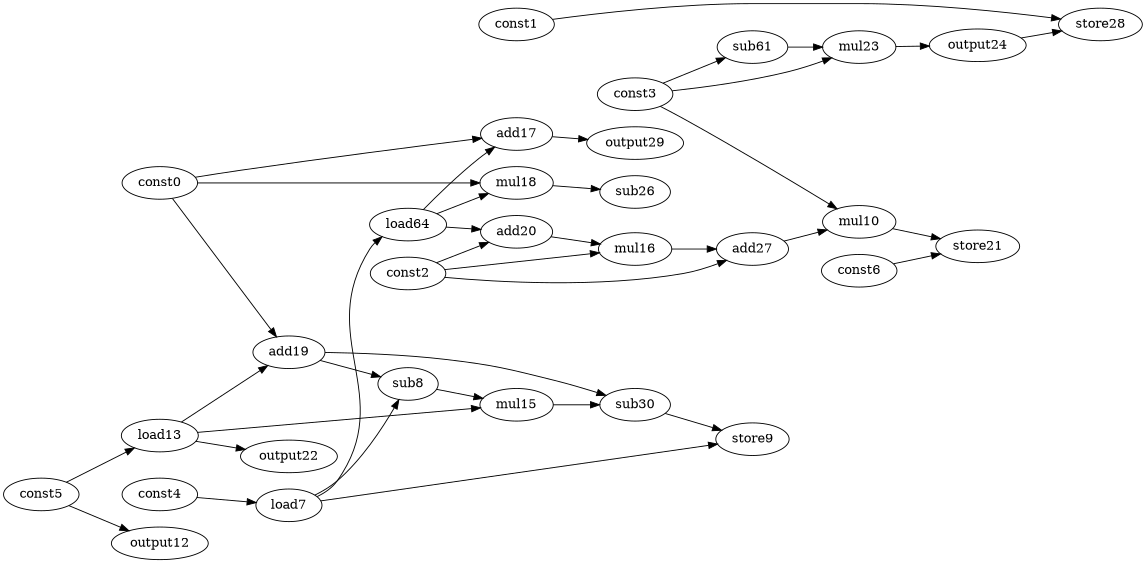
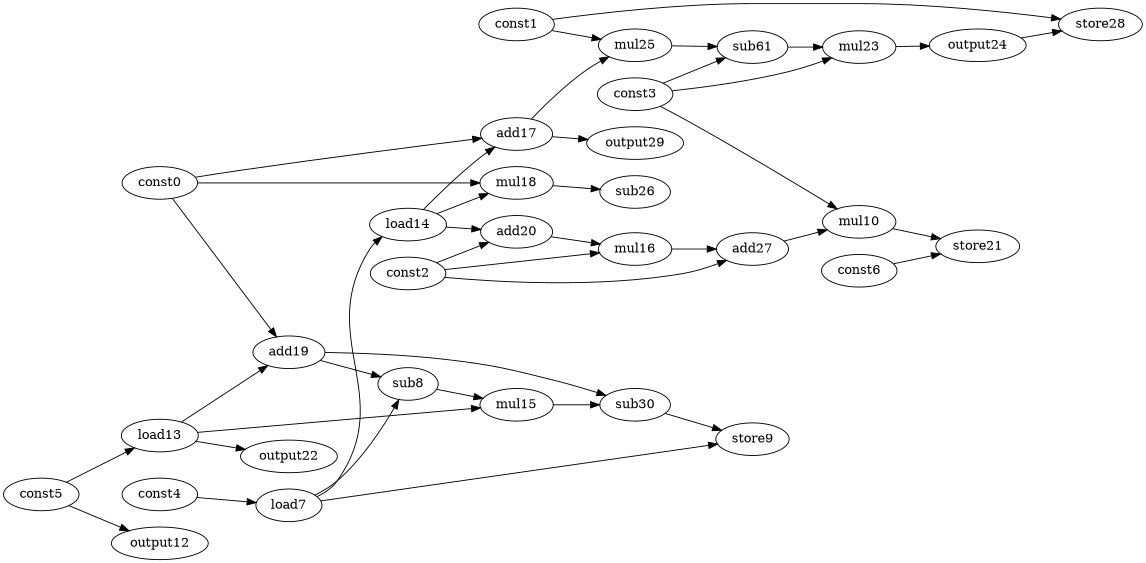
node "mul25": added
node "load64": label "load64" -> "load14"
